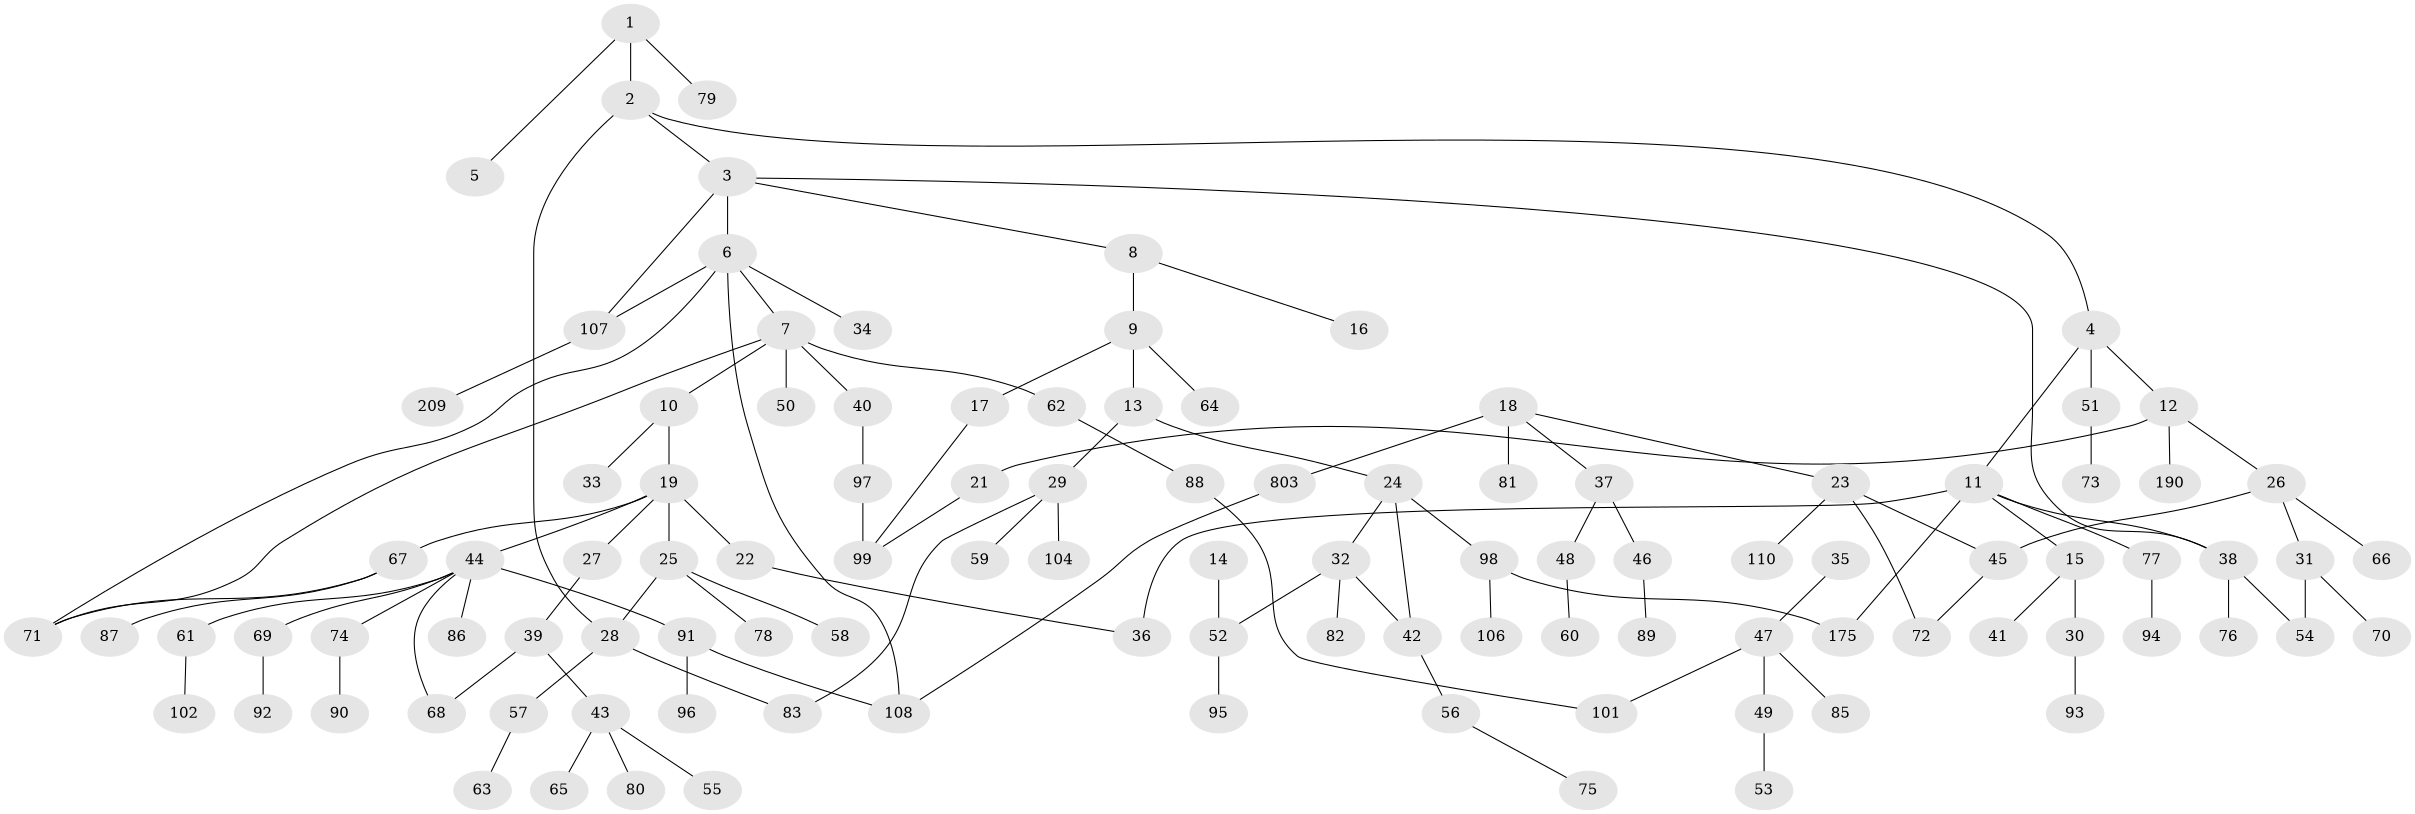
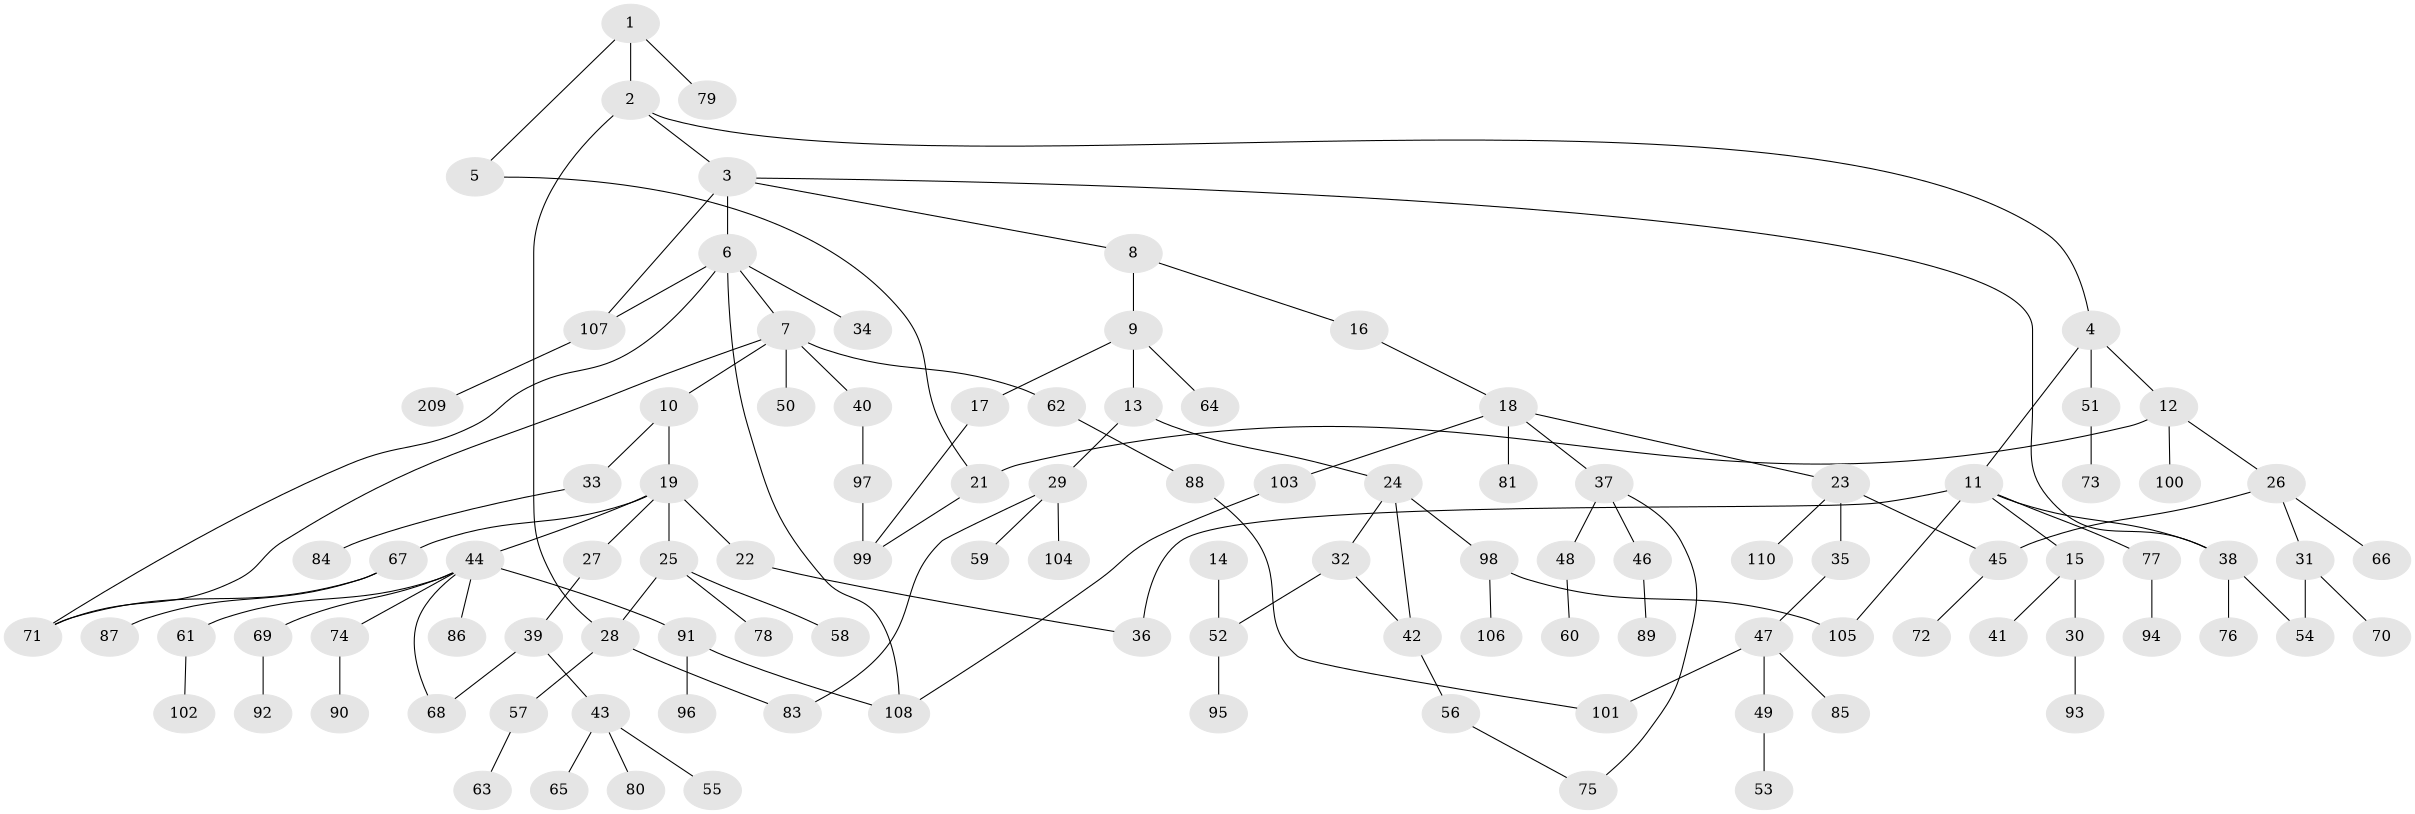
edge "5" -- "21": added
edge "16" -- "18": added
node "803": label "803" -> "103"
node "190": label "190" -> "100"
edge "23" -- "72": now "23" -- "35"
node "84": added
edge "37" -- "75": added
node "82": removed
node "175": label "175" -> "105"
